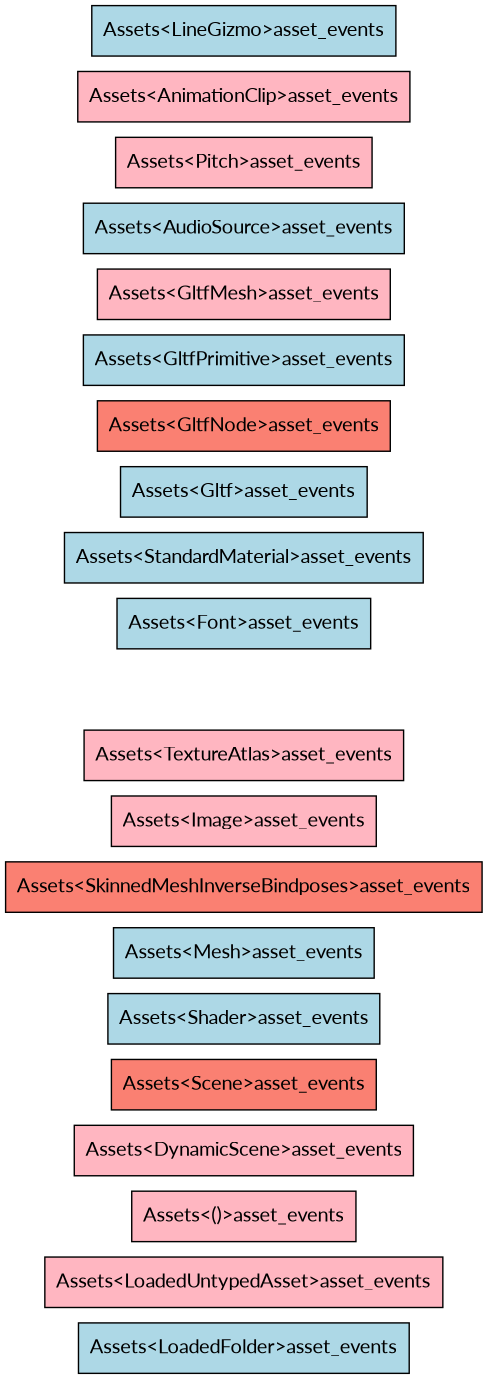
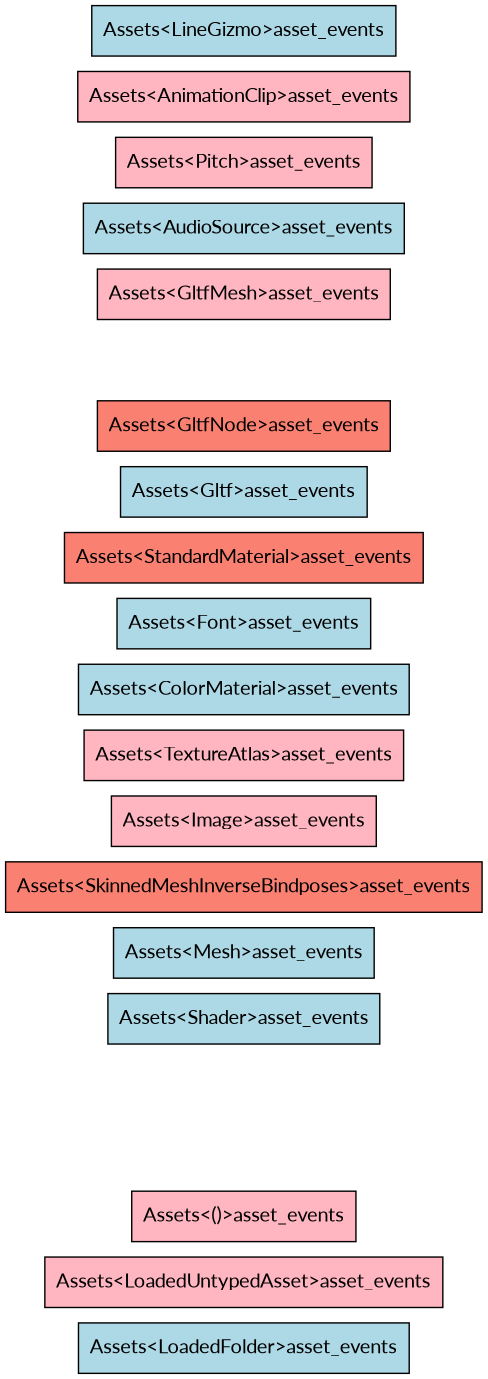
node "Assets<GltfPrimitive>asset_events": removed
node "Assets<StandardMaterial>asset_events": fillcolor lightblue -> salmon
node "Assets<ColorMaterial>asset_events": added
node "Assets<Scene>asset_events": removed
node "Assets<DynamicScene>asset_events": removed
